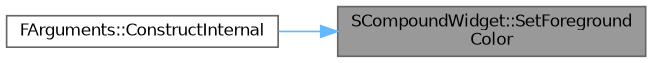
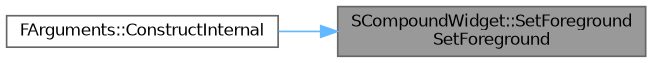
node "SCompoundWidget::SetForeground Color": label "SCompoundWidget::SetForeground Color" -> "SCompoundWidget::SetForeground SetForeground"
